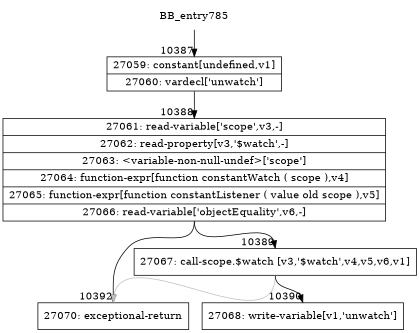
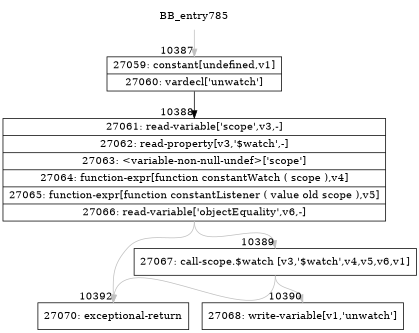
edge "BB_entry785" -> "27059: constant[undefined,v1]": color black -> gray
edge "27061: read-variable['scope',v3,-]" -> "27067: call-scope.$watch [v3,'$watch',v4,v5,v6,v1]": color black -> gray
edge "27061: read-variable['scope',v3,-]" -> "27070: exceptional-return": color black -> gray
edge "27067: call-scope.$watch [v3,'$watch',v4,v5,v6,v1]" -> "27068: write-variable[v1,'unwatch']": color black -> gray
